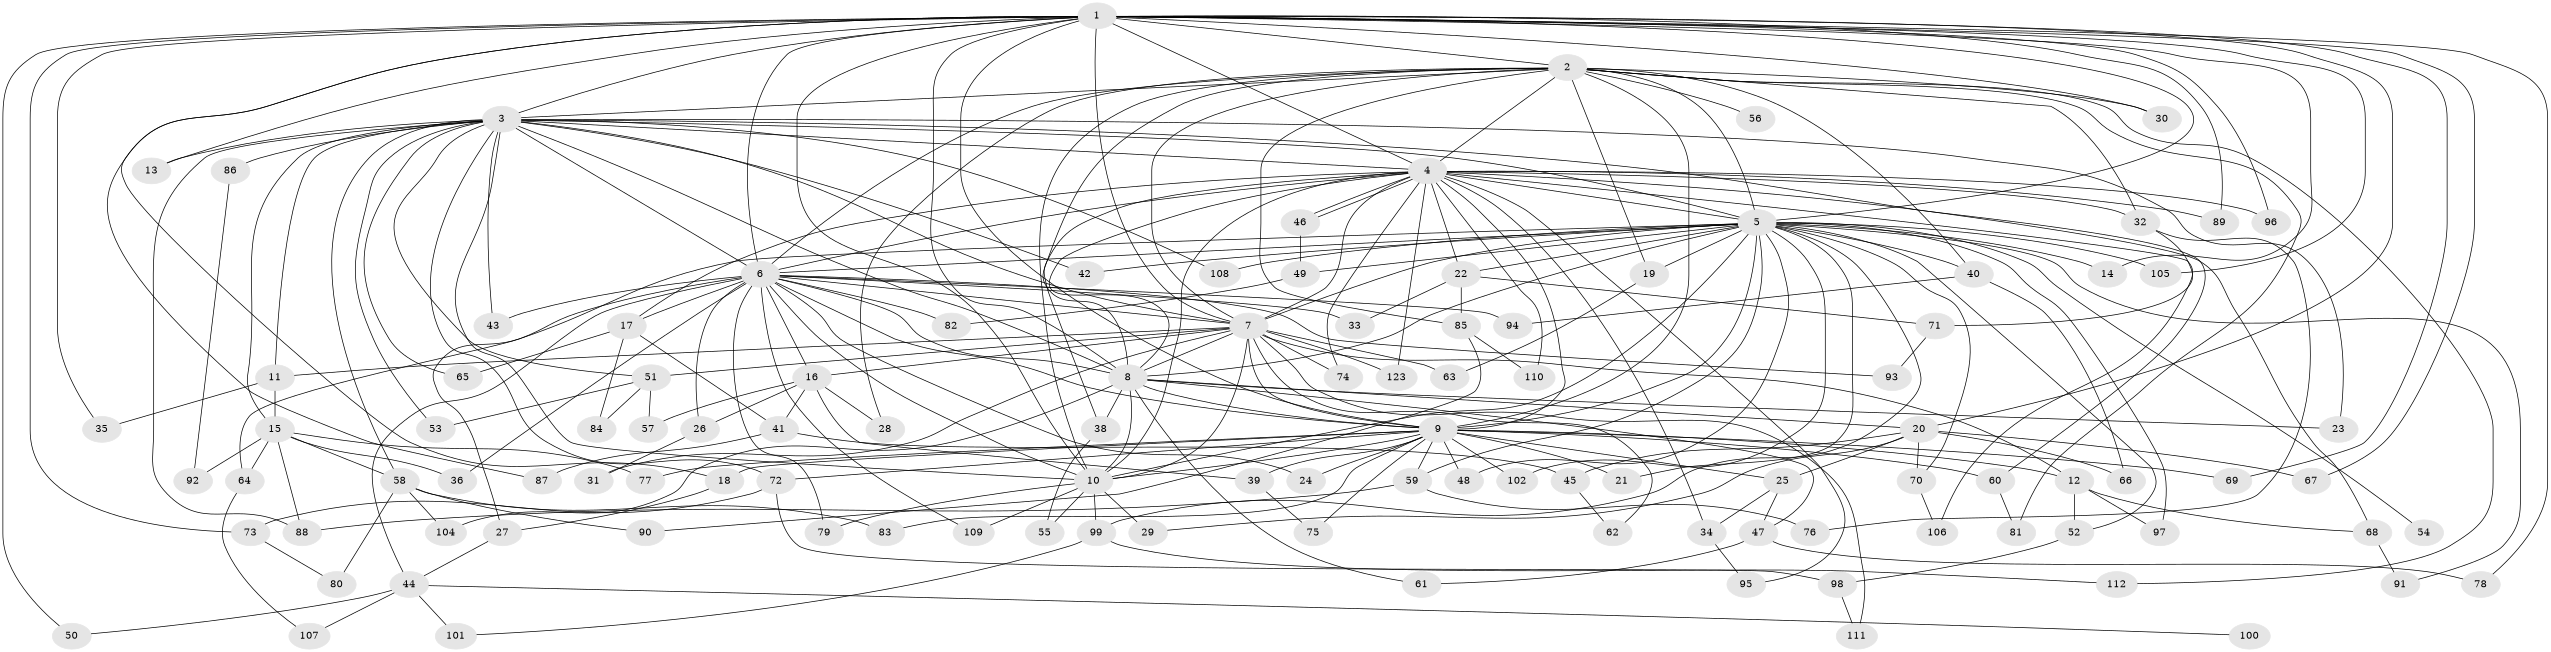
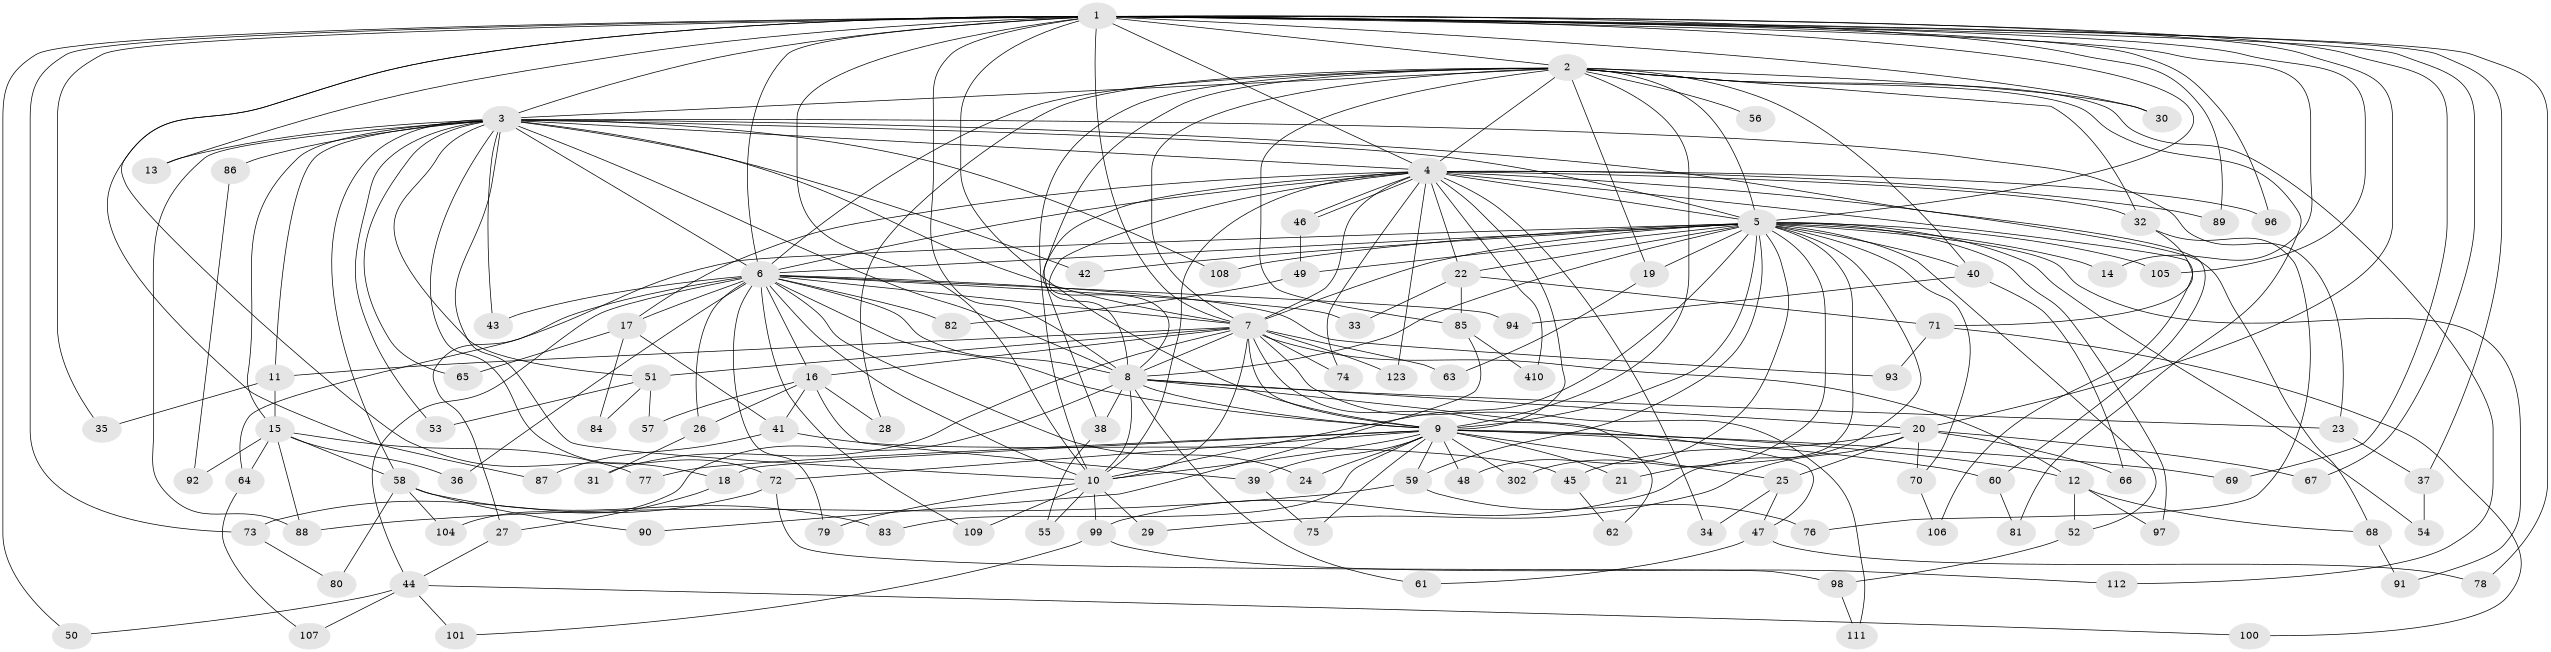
node "110": label "110" -> "410"
edge "71" -- "100": added
node "102": label "102" -> "302"
node "37": added
node "95": removed
